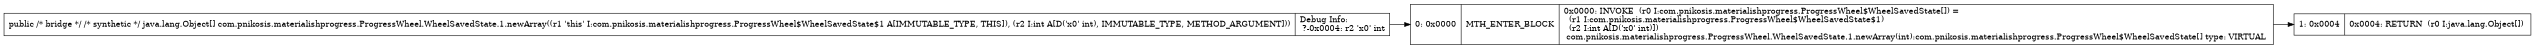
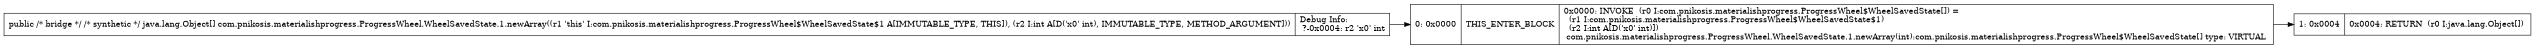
node "0: 0x0000": text "MTH_ENTER_BLOCK" -> "THIS_ENTER_BLOCK"
